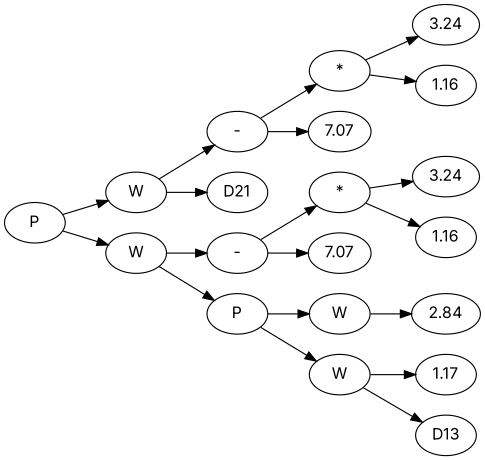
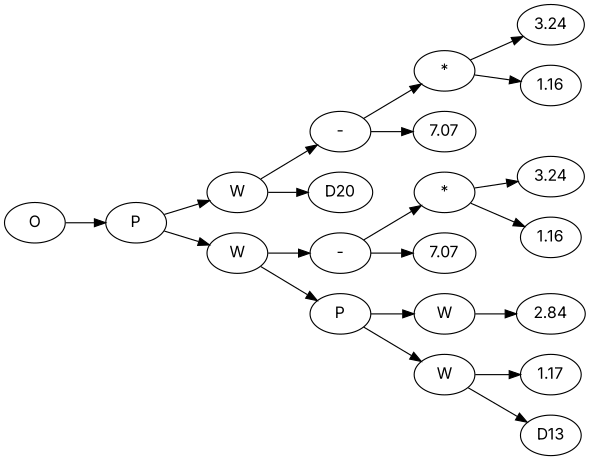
node "D21": label "D21" -> "D20"
node "O": added
